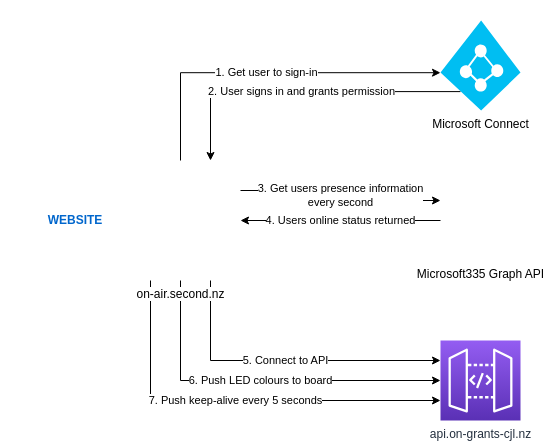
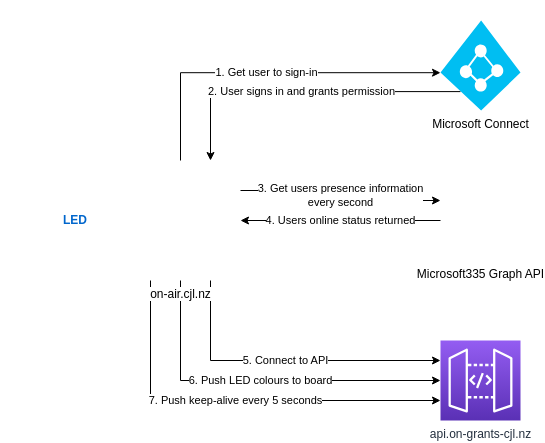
node "WEBSITE": label "WEBSITE" -> "LED"
node "on-air.second.nz": label "on-air.second.nz" -> "on-air.cjl.nz"
